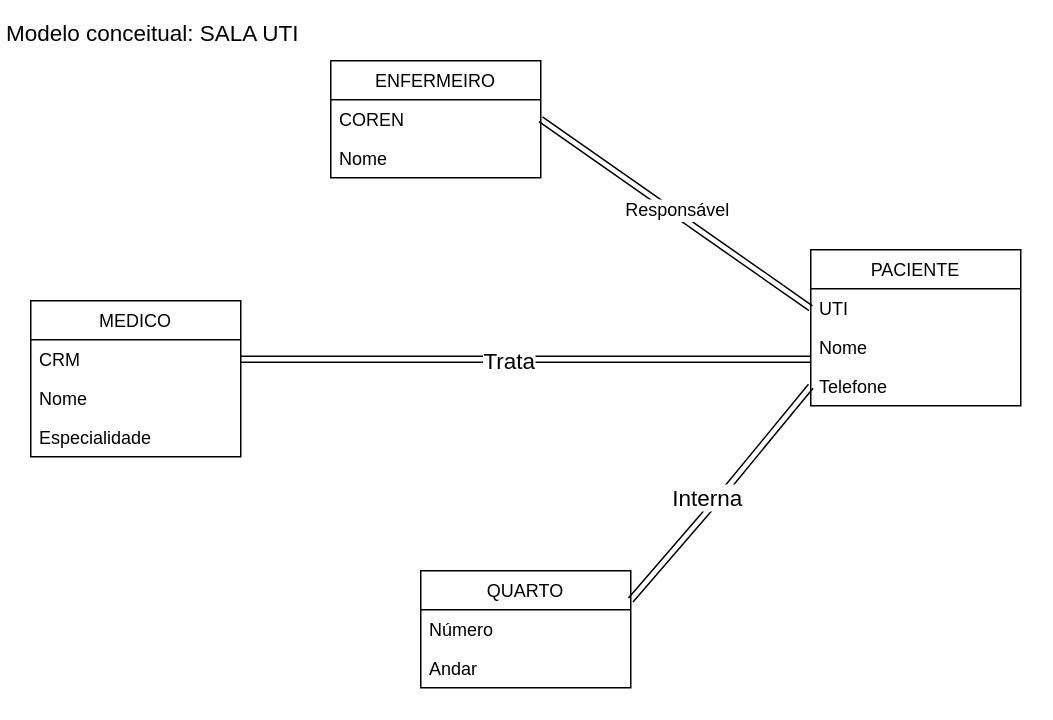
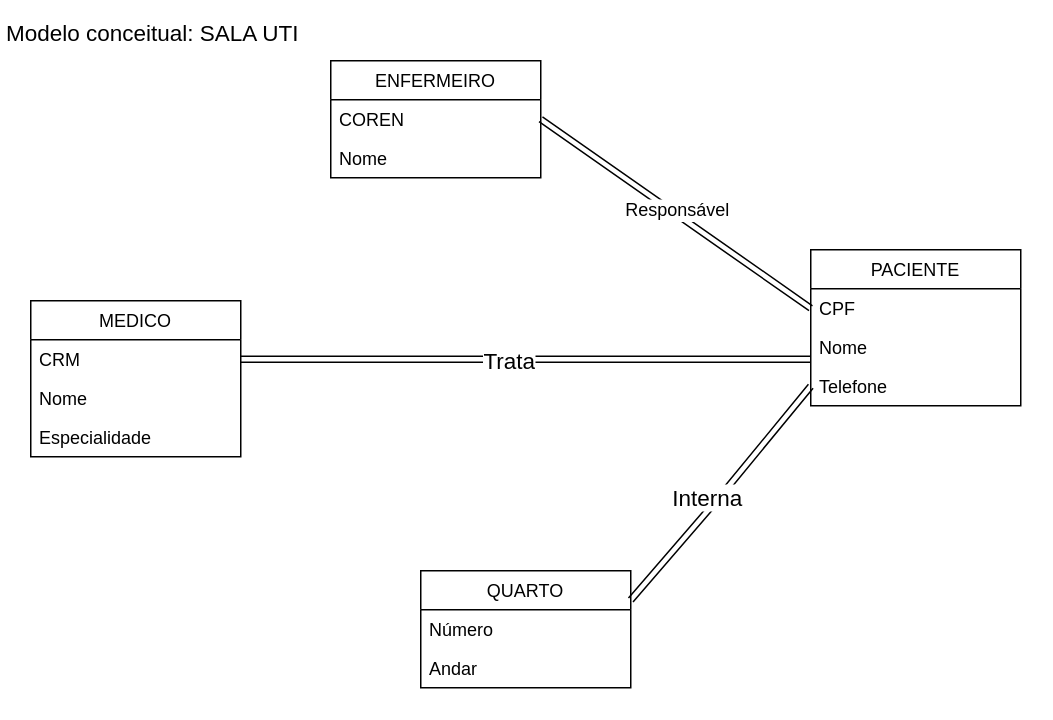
node "UTI": label "UTI" -> "CPF"
